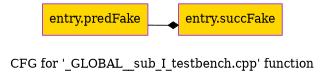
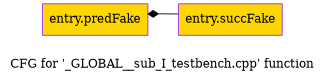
edge "entry.predFake" -> "entry.succFake": reversed
